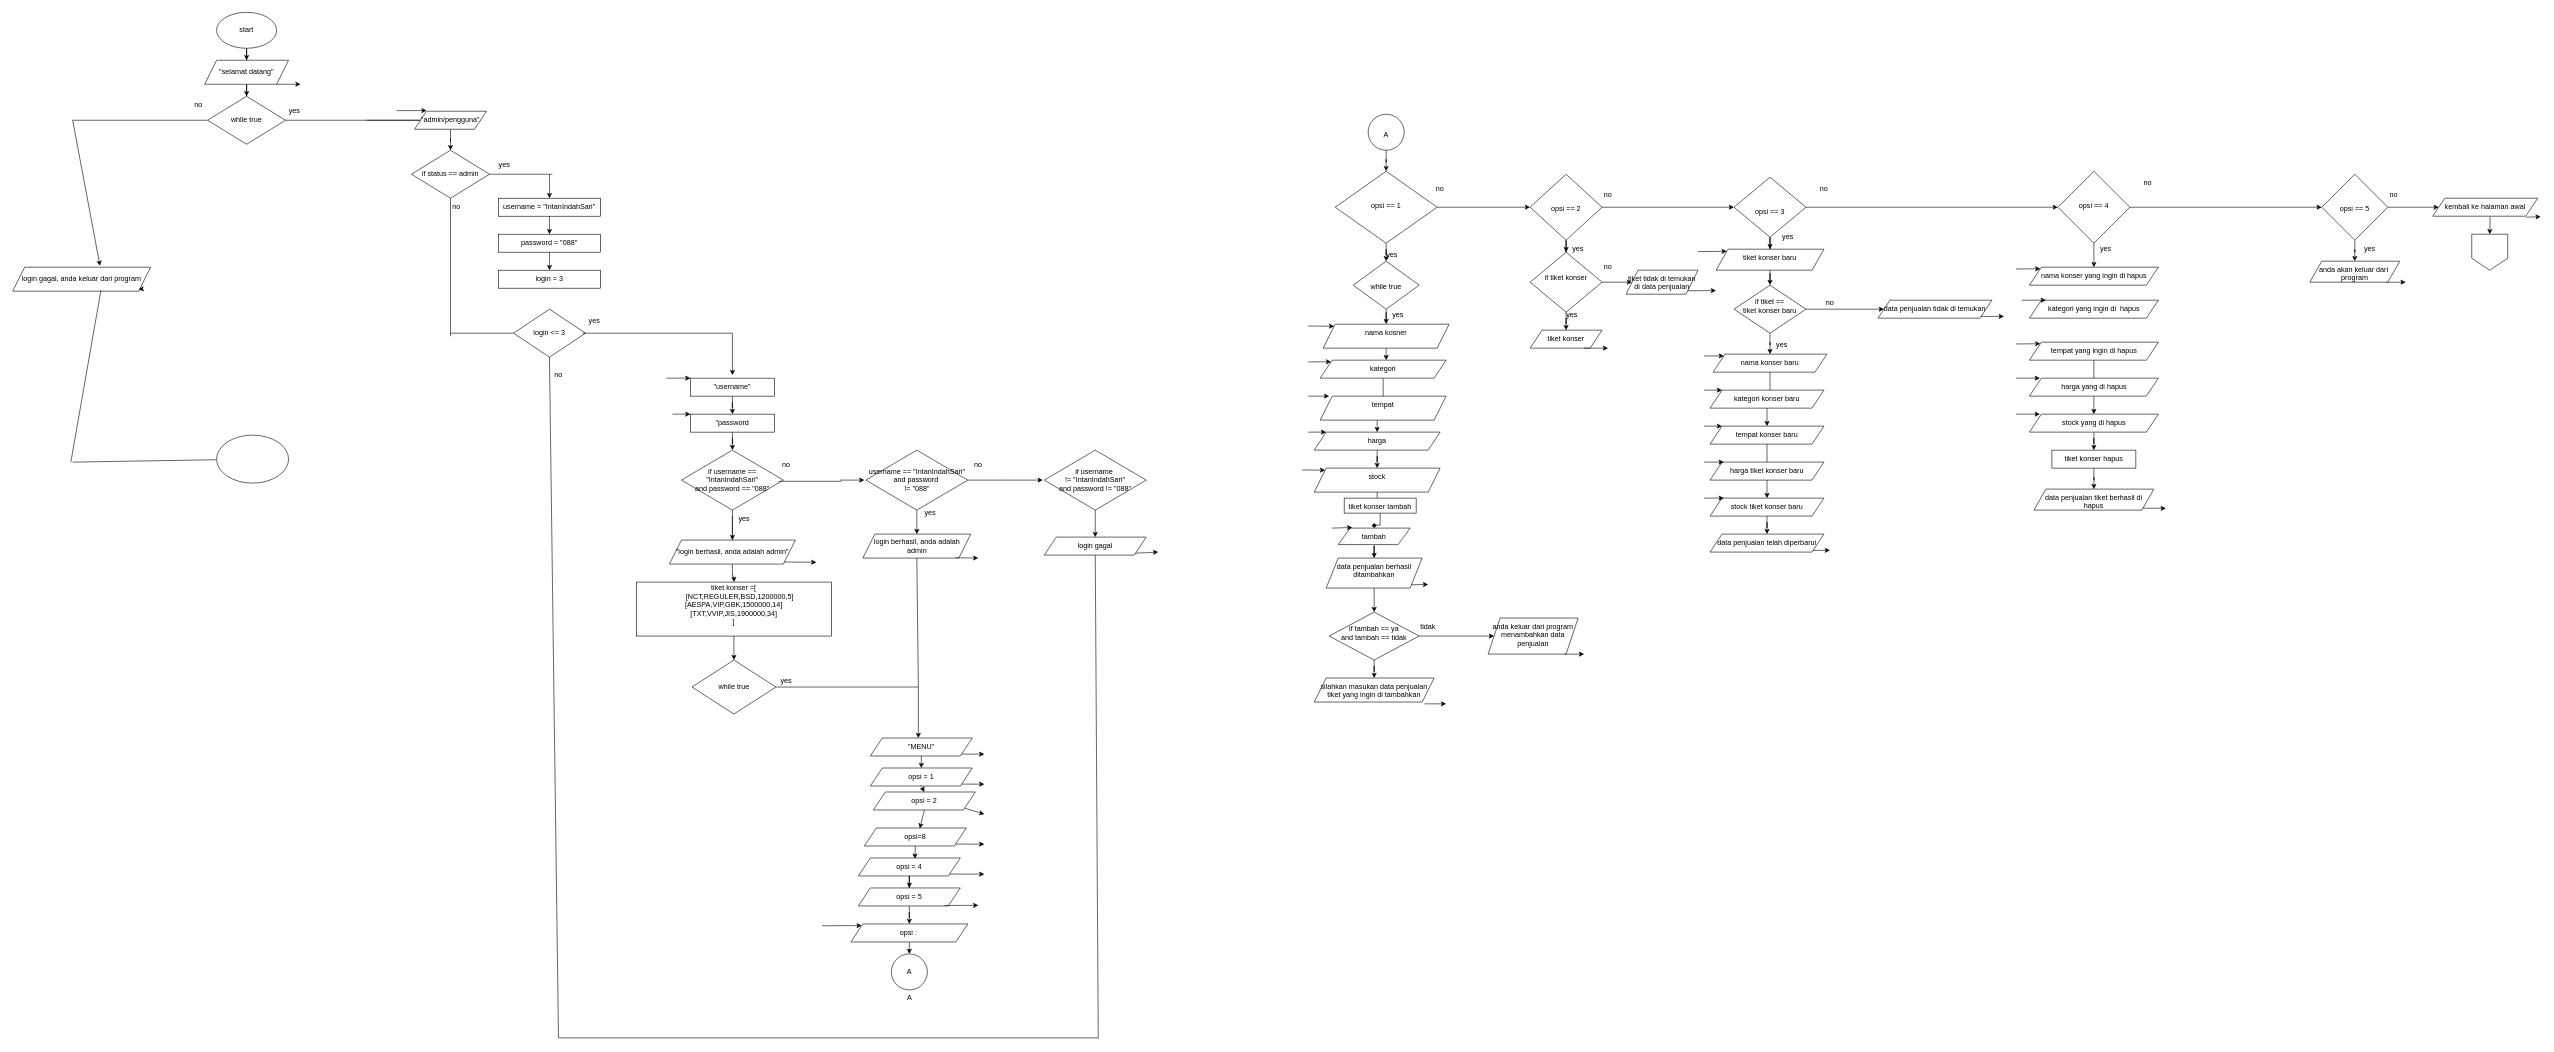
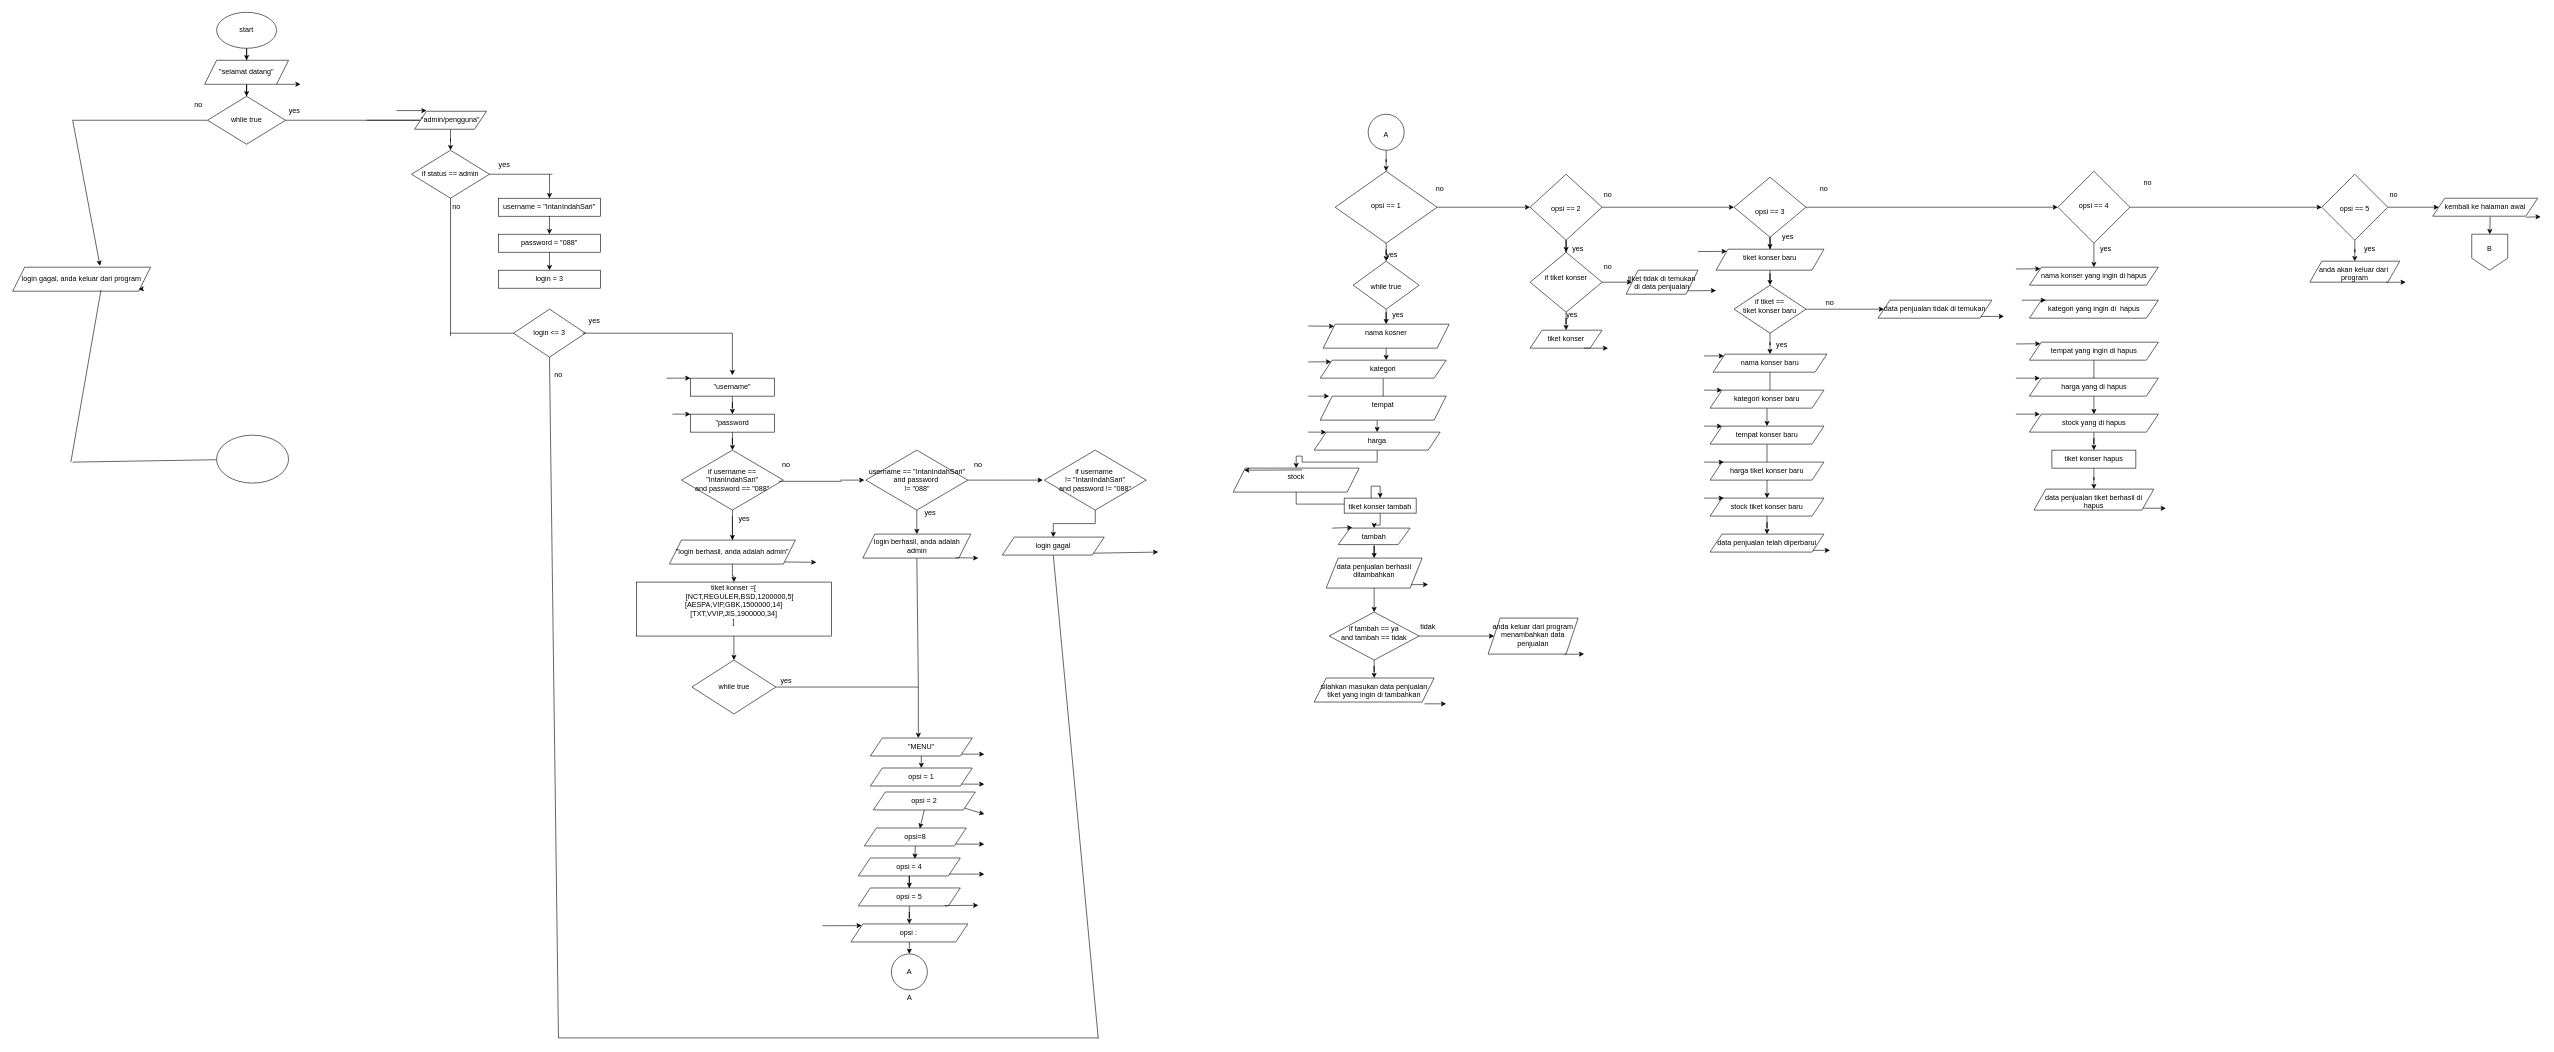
node "B": added
node "stock": moved (1377, 480) -> (1296, 480)
edge "tiket konser tambah" -> "tambah": arrowhead diamond -> classic
node "login gagal": moved (1095, 546) -> (1053, 546)
edge "opsi = 1" -> "opsi = 2": removed
